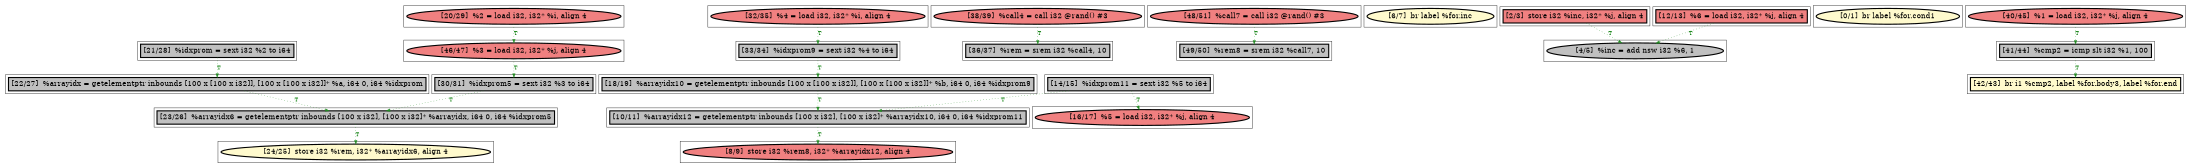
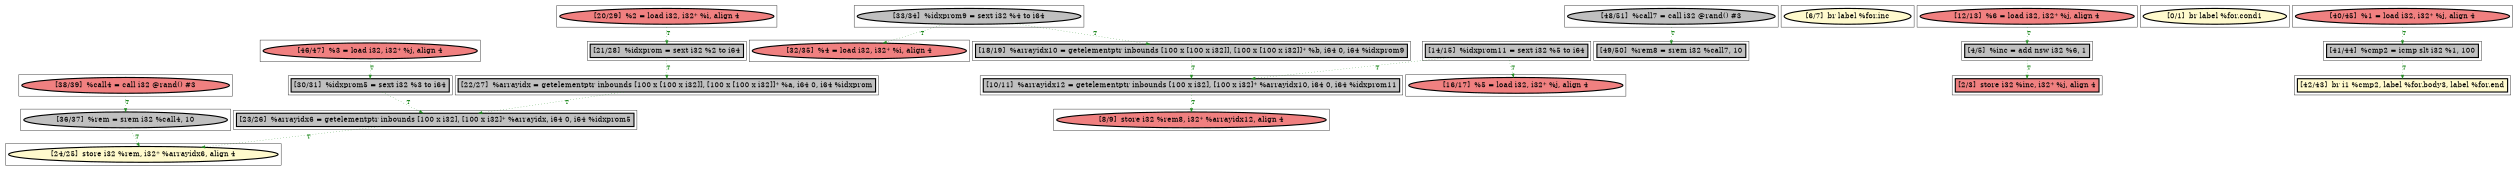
node "[48/51]  %call7 = call i32 @rand() #3": fillcolor lightcoral -> grey
node "[12/13]  %6 = load i32, i32* %j, align 4": shape box -> ellipse
edge "[20/29]  %2 = load i32, i32* %i, align 4" -> "[46/47]  %3 = load i32, i32* %j, align 4": now "[20/29]  %2 = load i32, i32* %i, align 4" -> "[21/28]  %idxprom = sext i32 %2 to i64"
edge "[32/35]  %4 = load i32, i32* %i, align 4" -> "[33/34]  %idxprom9 = sext i32 %4 to i64": reversed
edge "[2/3]  store i32 %inc, i32* %j, align 4" -> "[4/5]  %inc = add nsw i32 %6, 1": reversed
node "[33/34]  %idxprom9 = sext i32 %4 to i64": shape box -> ellipse
node "[36/37]  %rem = srem i32 %call4, 10": shape box -> ellipse
node "[4/5]  %inc = add nsw i32 %6, 1": shape ellipse -> box
edge "[36/37]  %rem = srem i32 %call4, 10" -> "[24/25]  store i32 %rem, i32* %arrayidx6, align 4": added, label "T"
